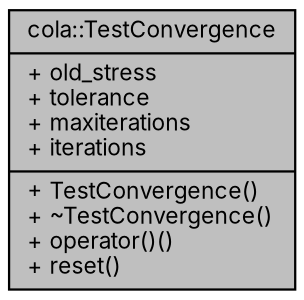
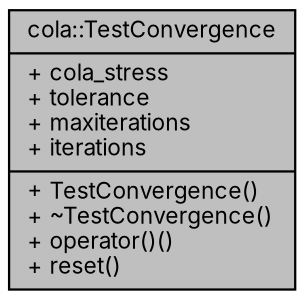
node "cola::TestConvergence": text "+ old_stress" -> "+ cola_stress"
